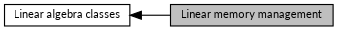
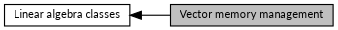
node "Linear memory management": label "Linear memory management" -> "Vector memory management"
